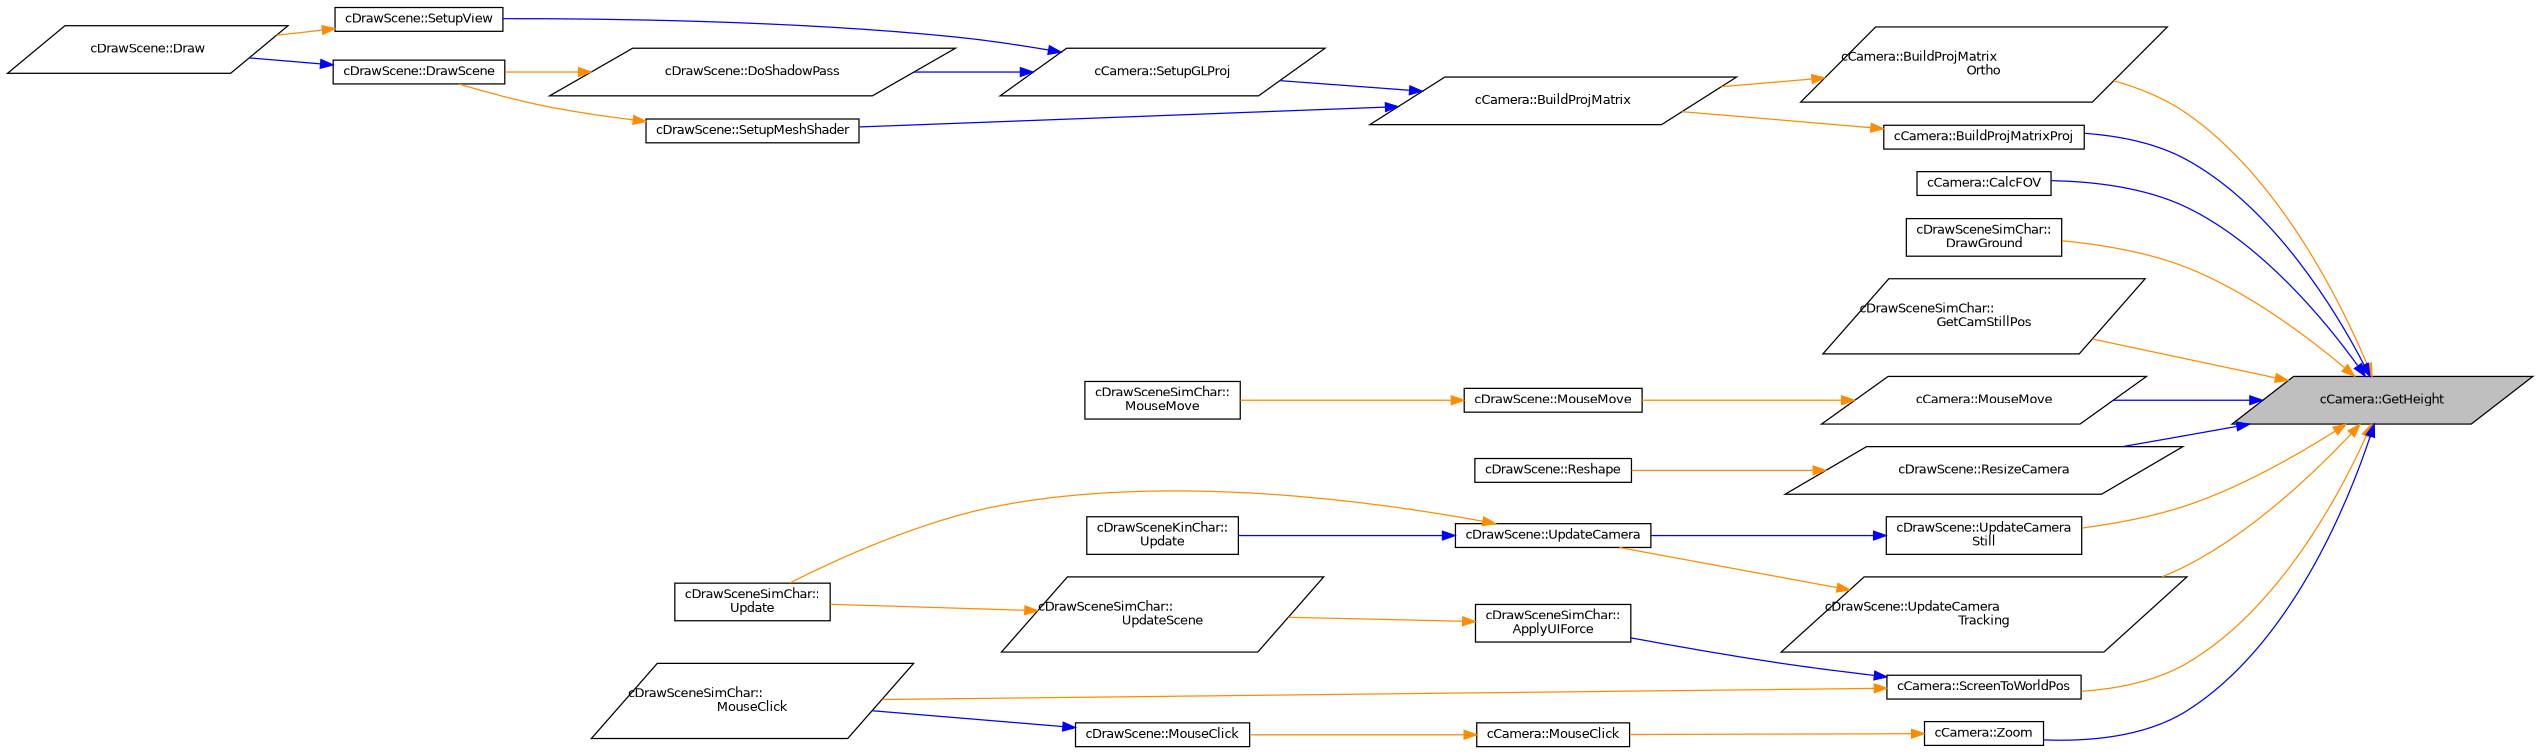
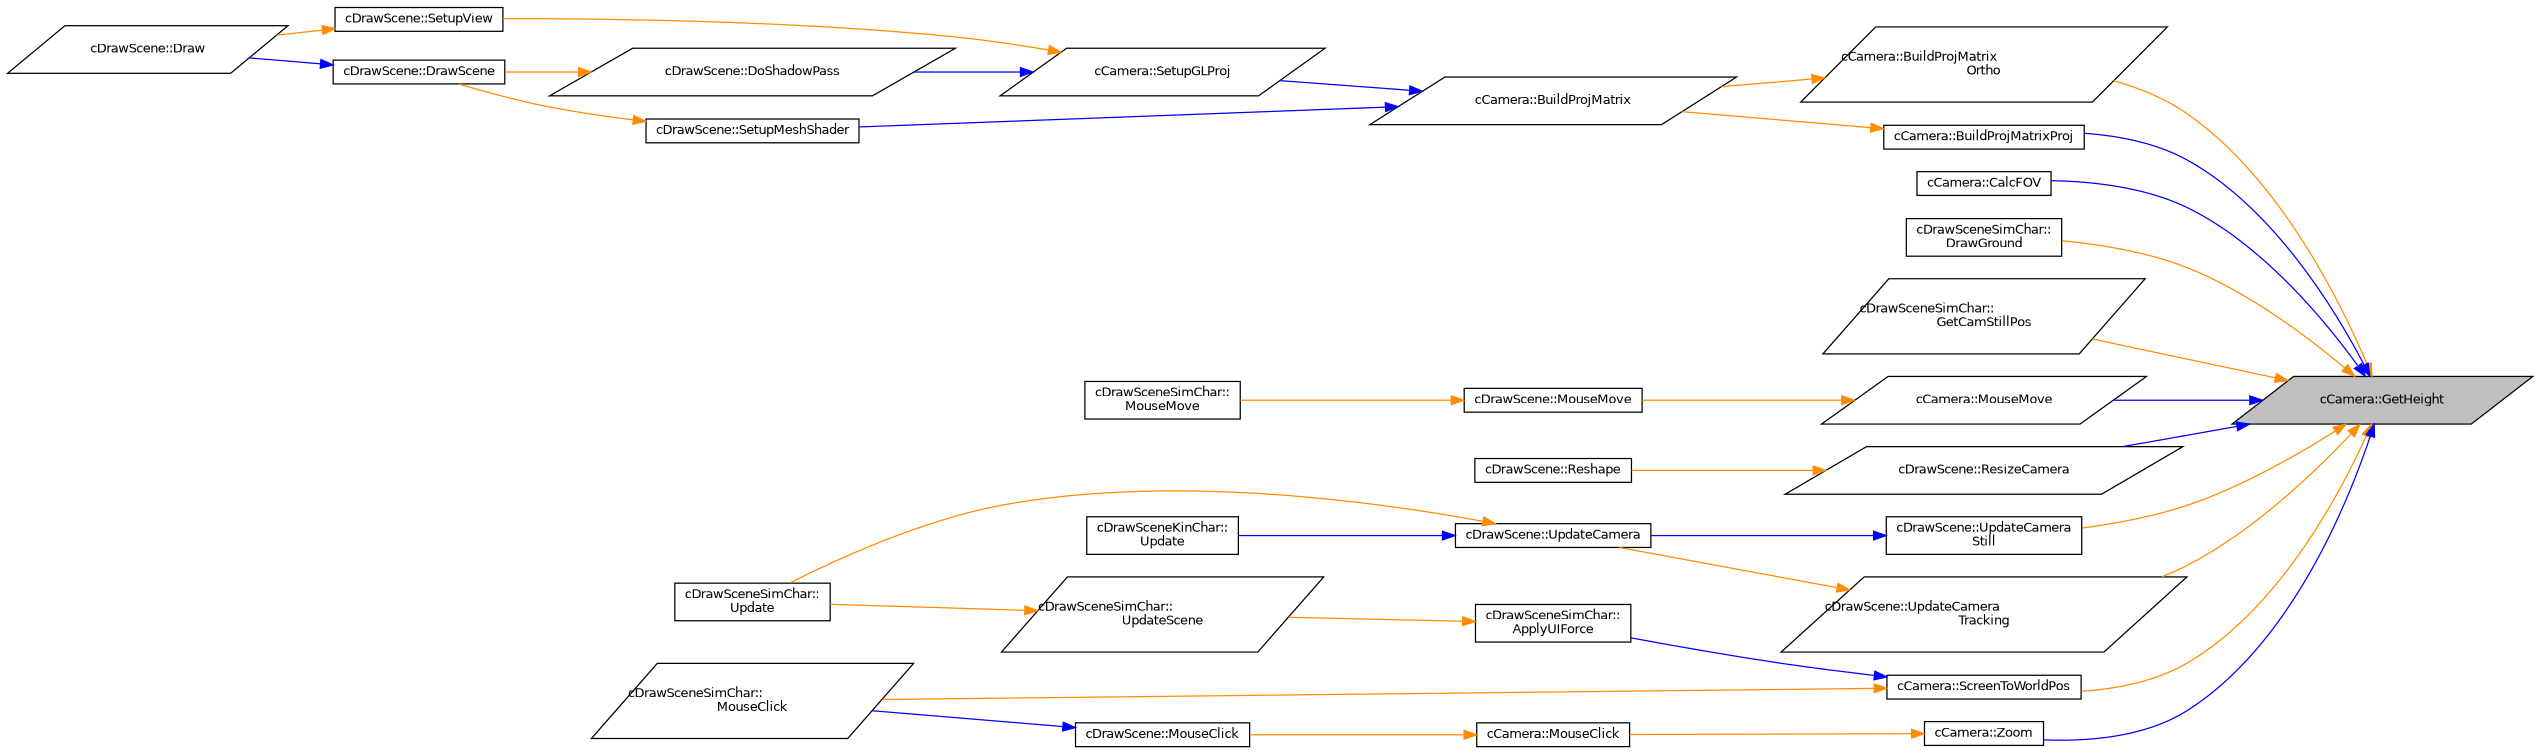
edge "cDrawScene::SetupView" -> "cCamera::SetupGLProj": color blue -> darkorange
